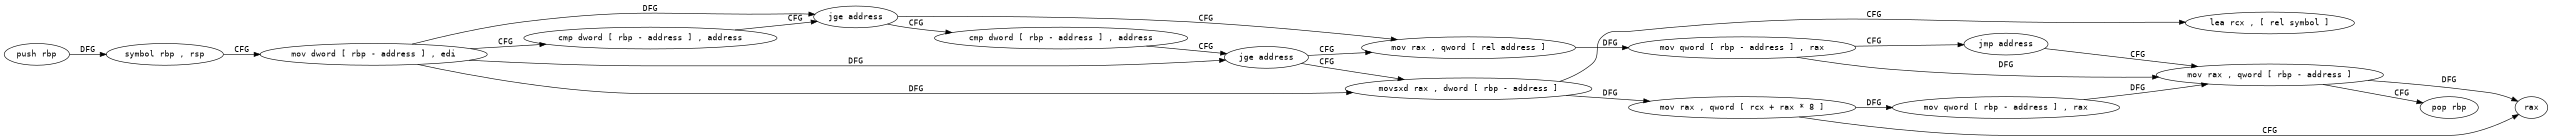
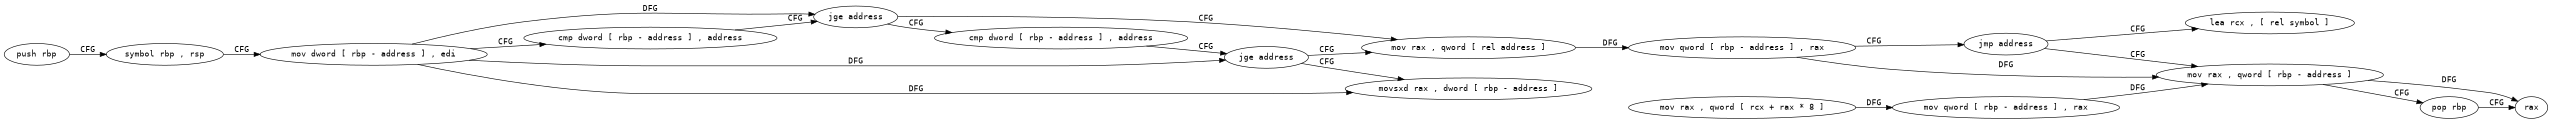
edge "movsxd rax , dword [ rbp - address ]" -> "lea rcx , [ rel symbol ]": now "jmp address" -> "lea rcx , [ rel symbol ]"
edge "push rbp" -> "symbol rbp , rsp": label "DFG" -> "CFG"
edge "movsxd rax , dword [ rbp - address ]" -> "mov rax , qword [ rcx + rax * 8 ]": removed, label "DFG"
edge "mov rax , qword [ rcx + rax * 8 ]" -> "rax": now "pop rbp" -> "rax"
